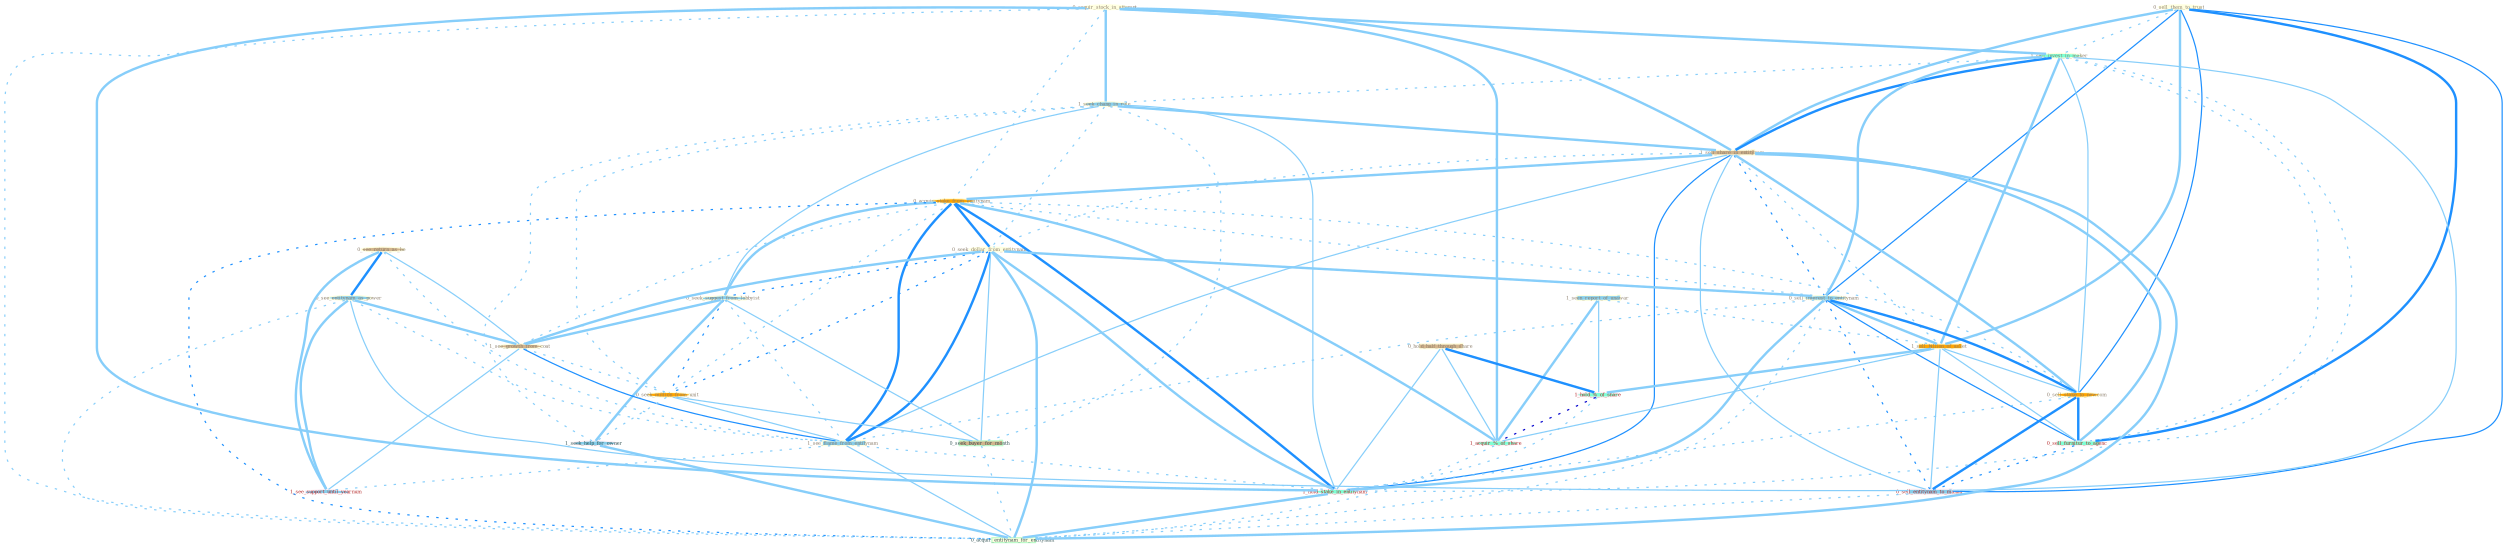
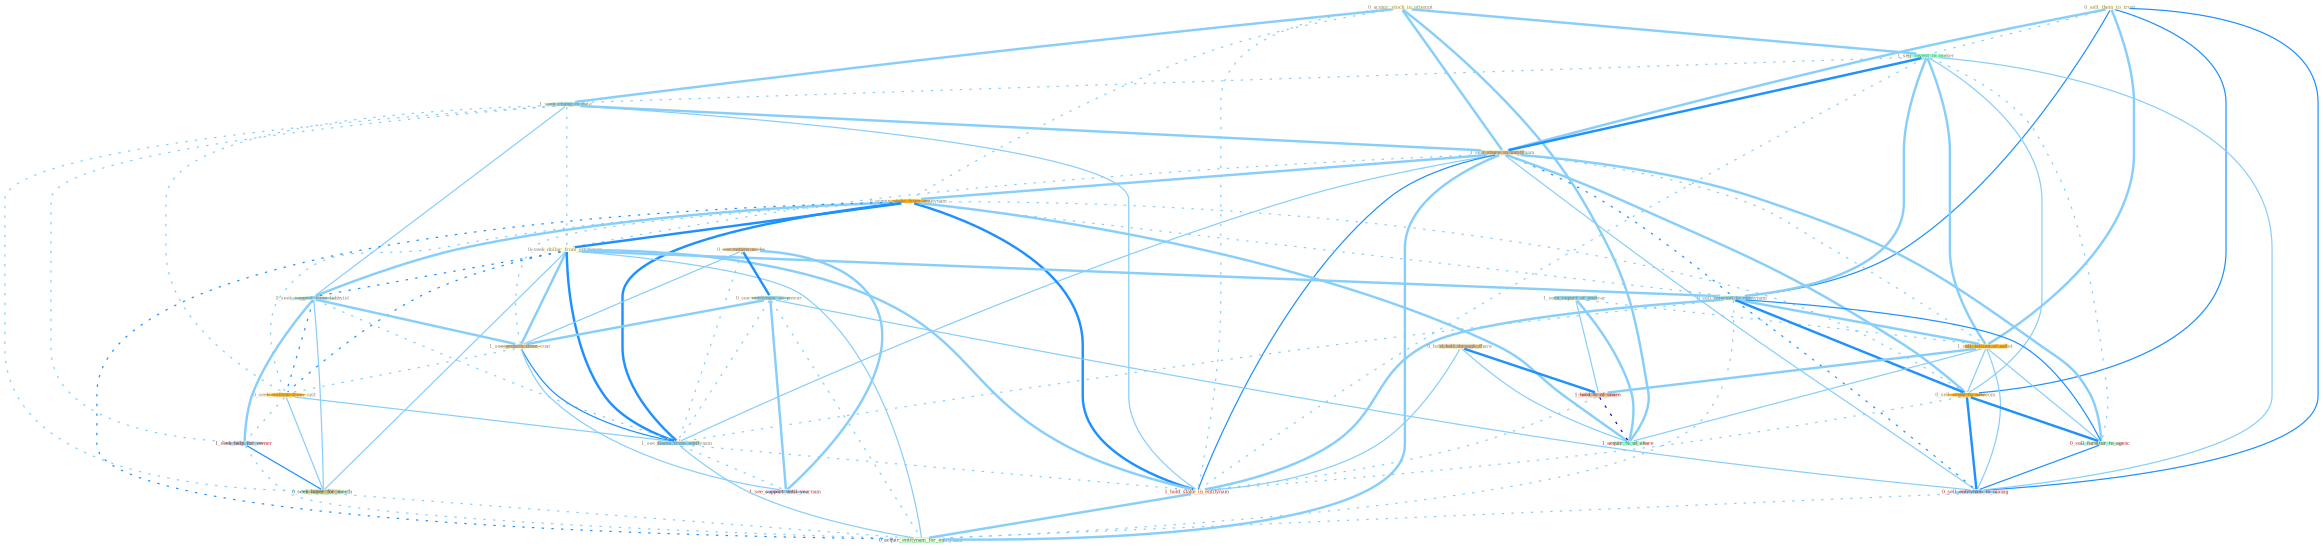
edge "0_acquir_stock_in_attempt" -- "0_acquir_entitynam_for_entitynam": removed
edge "0_sell_them_to_trust" -- "0_sell_furnitur_to_agenc": removed
edge "0_acquir_stock_in_attempt" -- "1_hold_stake_in_entitynam": style bold -> dotted
edge "0_seek_dollar_from_entitynam" -- "0_acquir_entitynam_for_entitynam": style bold -> solid
node "1_hold_%_of_share": fillcolor aquamarine -> tan
node "1_seek_help_for_owner": fontcolor #2f4f4f -> #b22222
node "0_seek_buyer_for_month": shape folder -> ellipse
node "0_sell_furnitur_to_agenc": shape folder -> house
edge "1_seek_help_for_owner" -- "0_seek_buyer_for_month": added
edge "0_sell_furnitur_to_agenc" -- "0_sell_entitynam_to_manag": style dotted -> solid
edge "1_seek_help_for_owner" -- "0_acquir_entitynam_for_entitynam": style bold -> dotted
node "1_hold_stake_in_entitynam": fillcolor aquamarine -> lightyellow
node "0_sell_entitynam_to_manag": shape folder -> house
edge "1_acquir_%_of_share" -- "0_acquir_entitynam_for_entitynam": removed
